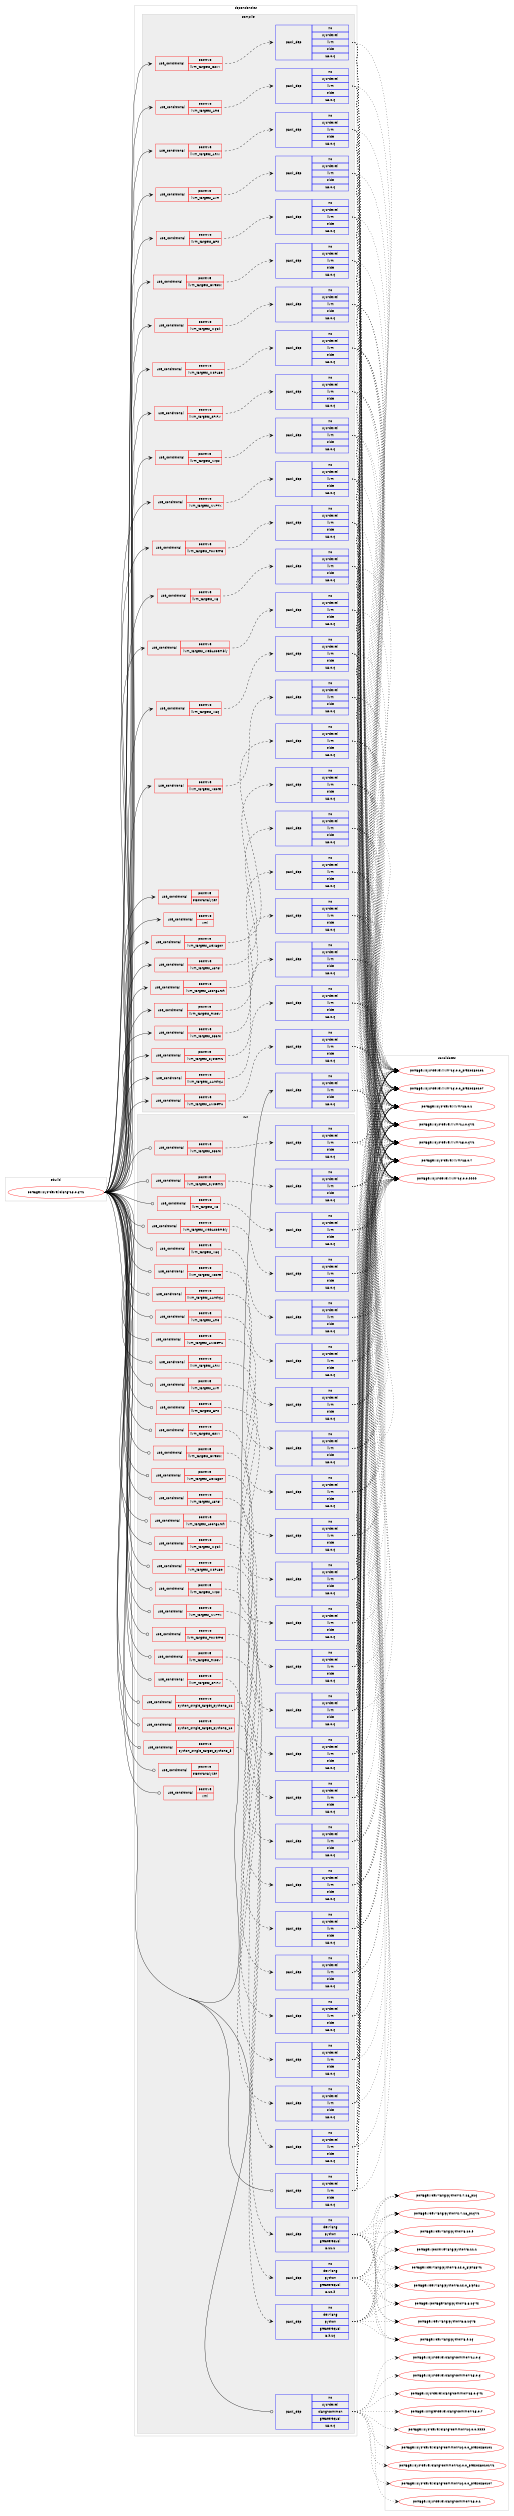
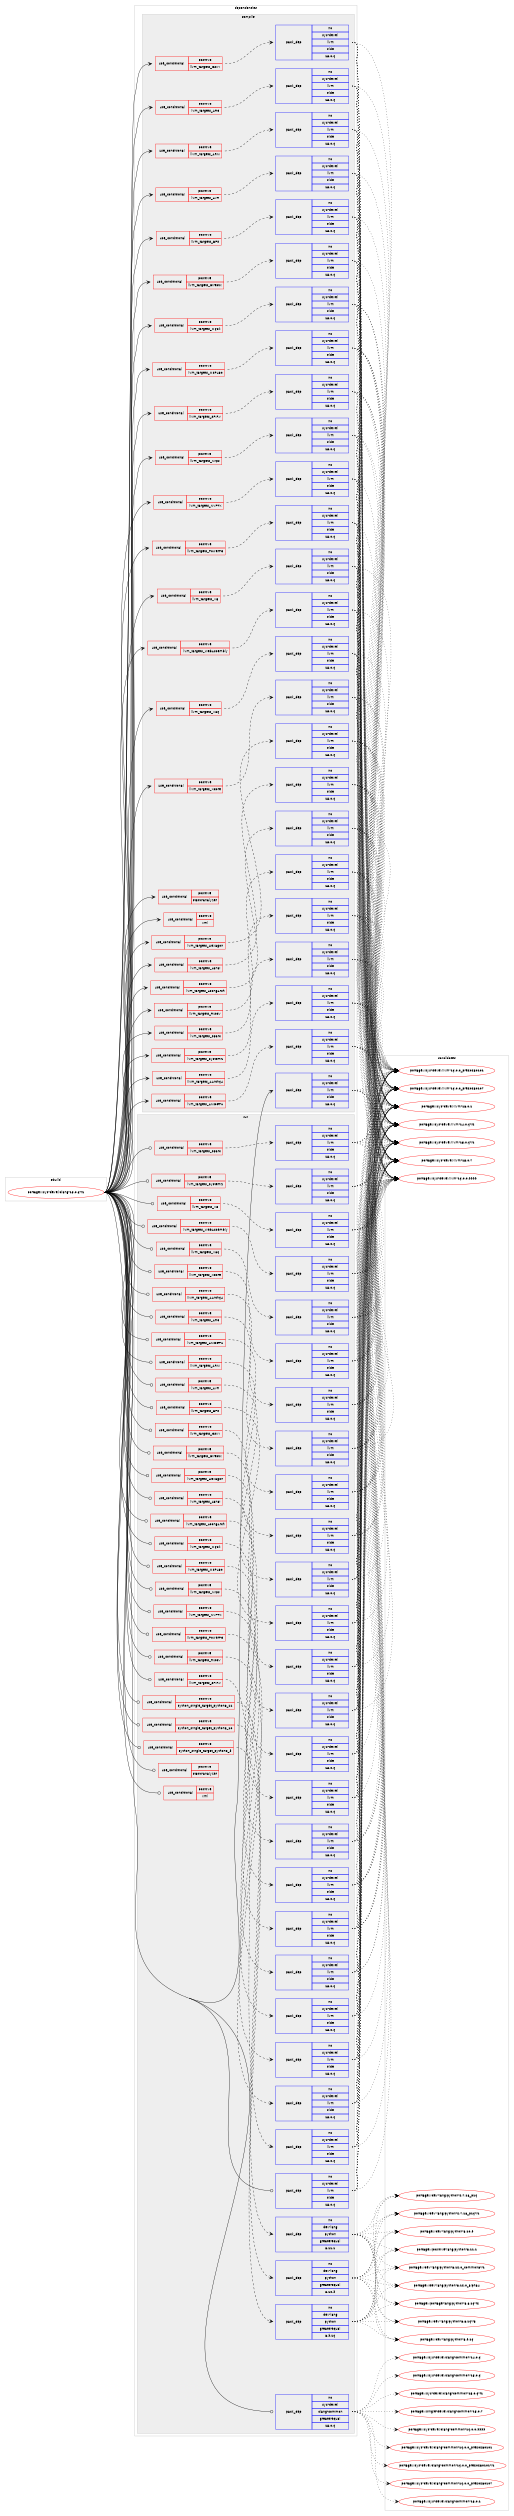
node "portage://dev-lang/python-3.12.0_alpha3-r1": label "portage://dev-lang/python-3.12.0_alpha3-r1" -> "portage://dev-lang/python-3.12.0_common3-r1"
